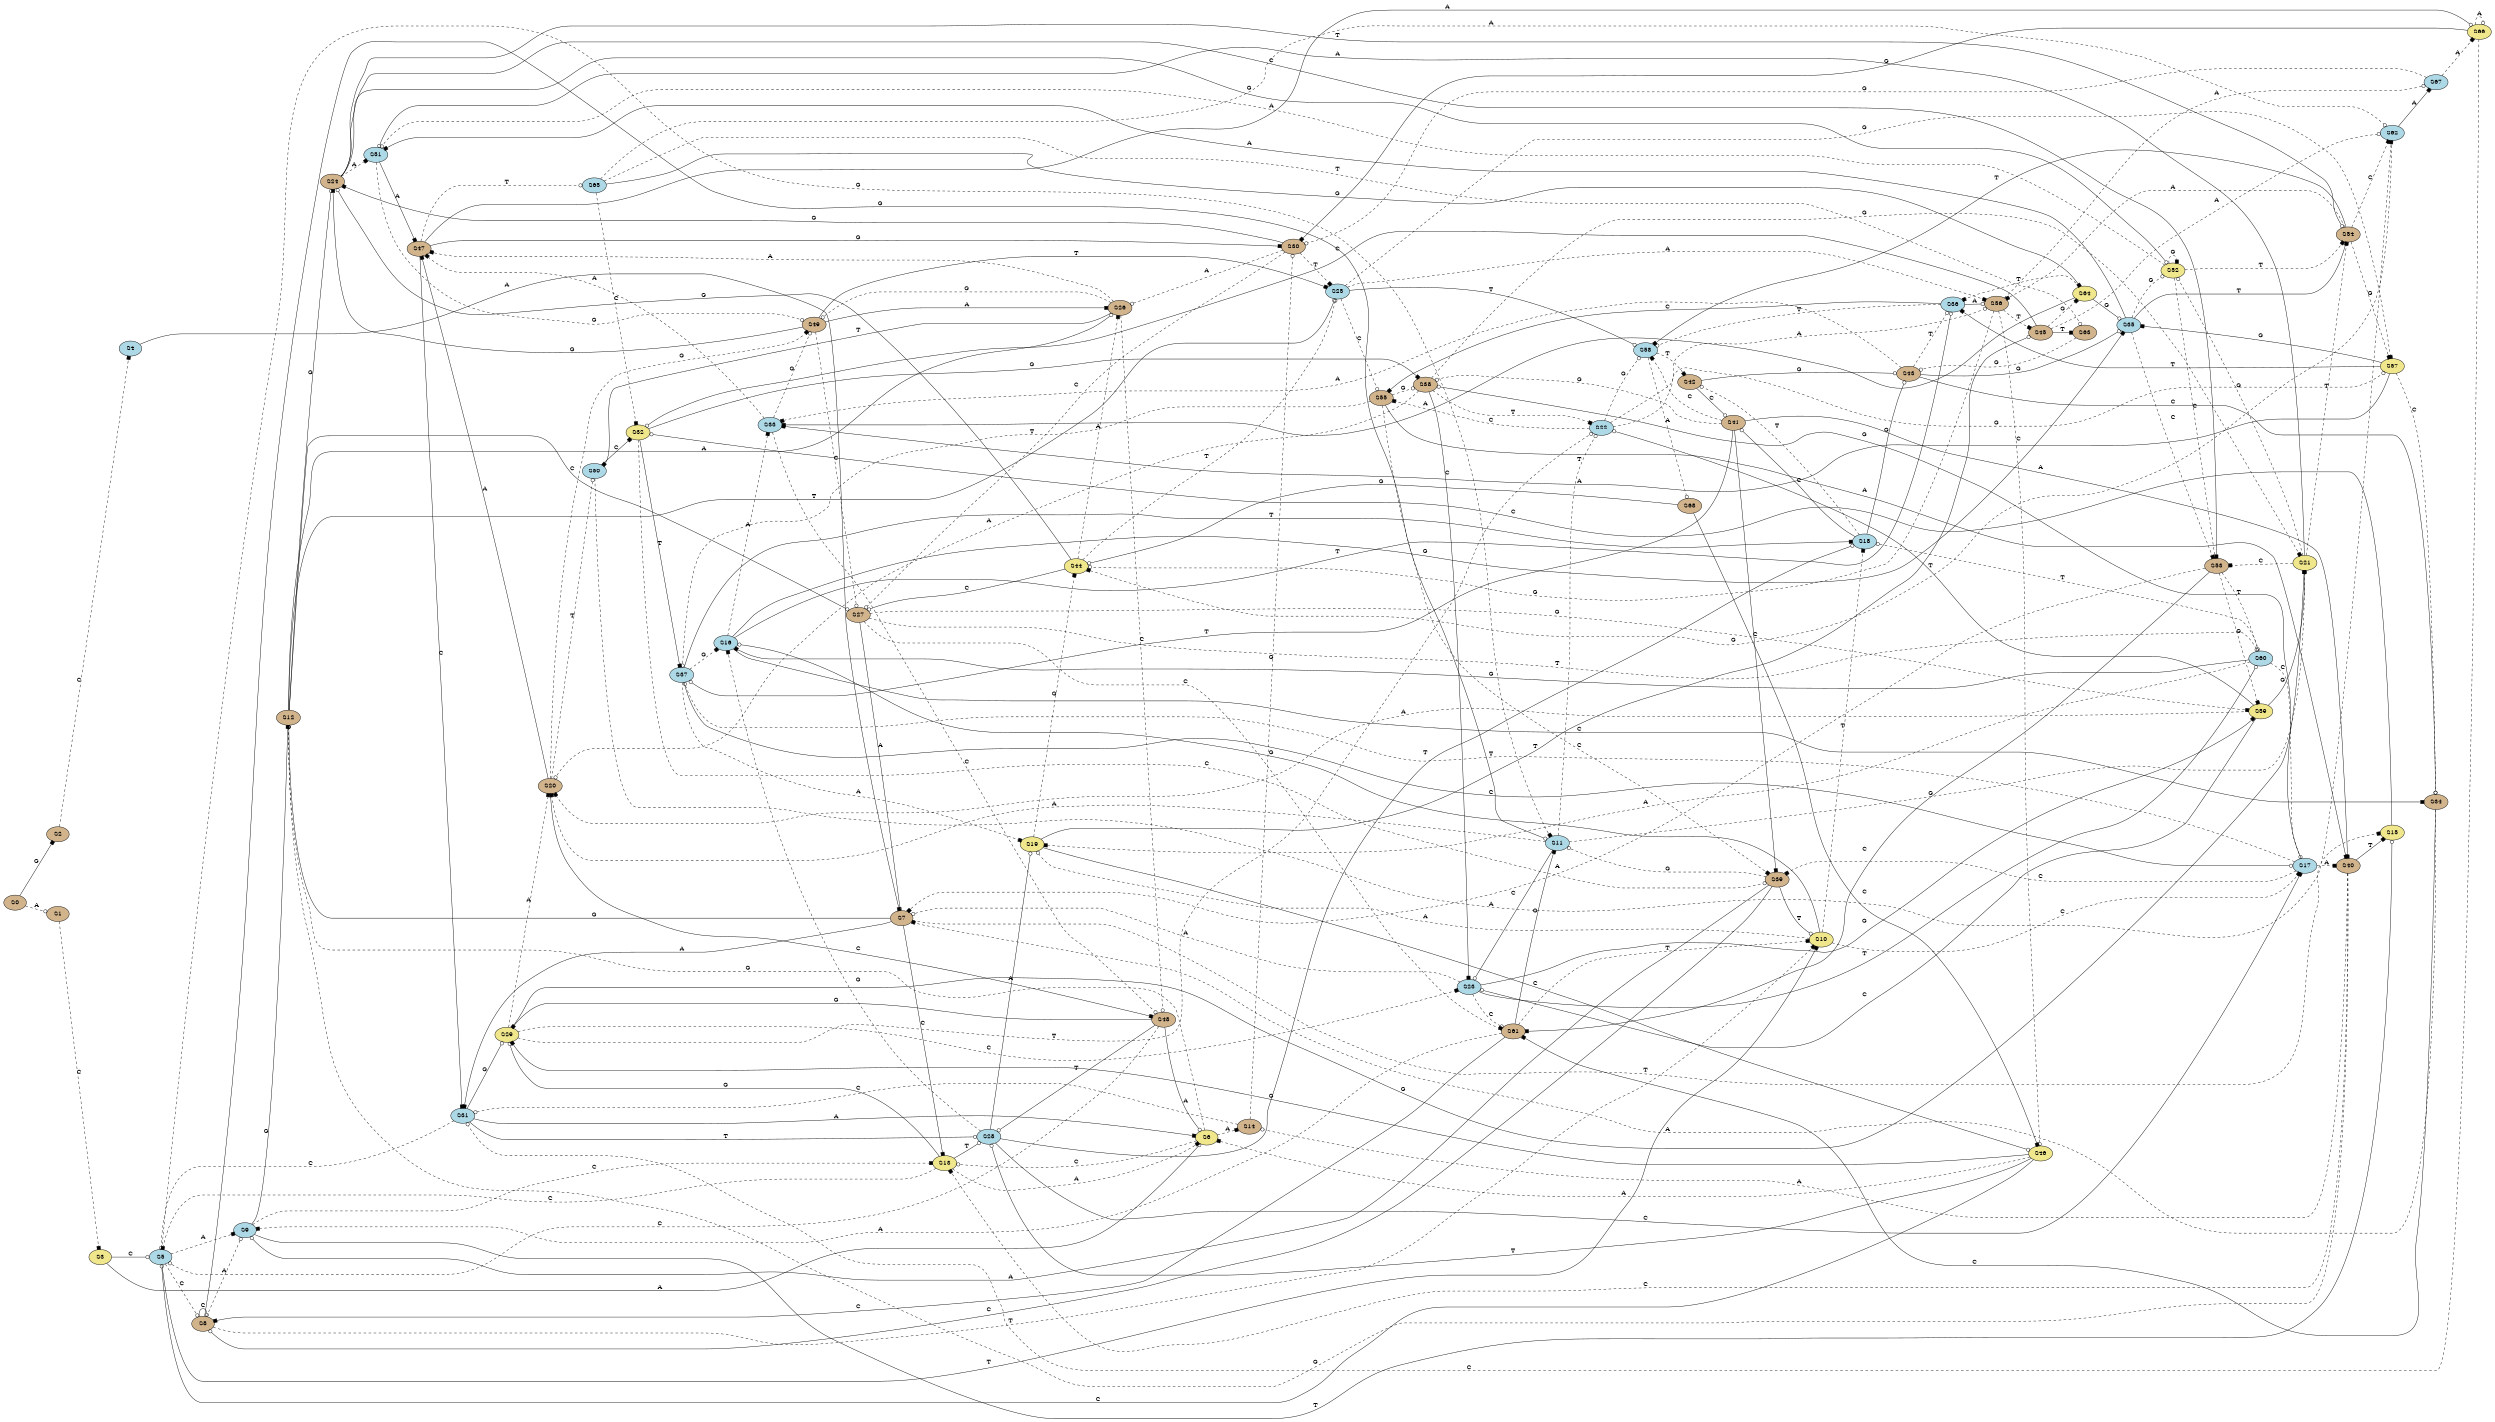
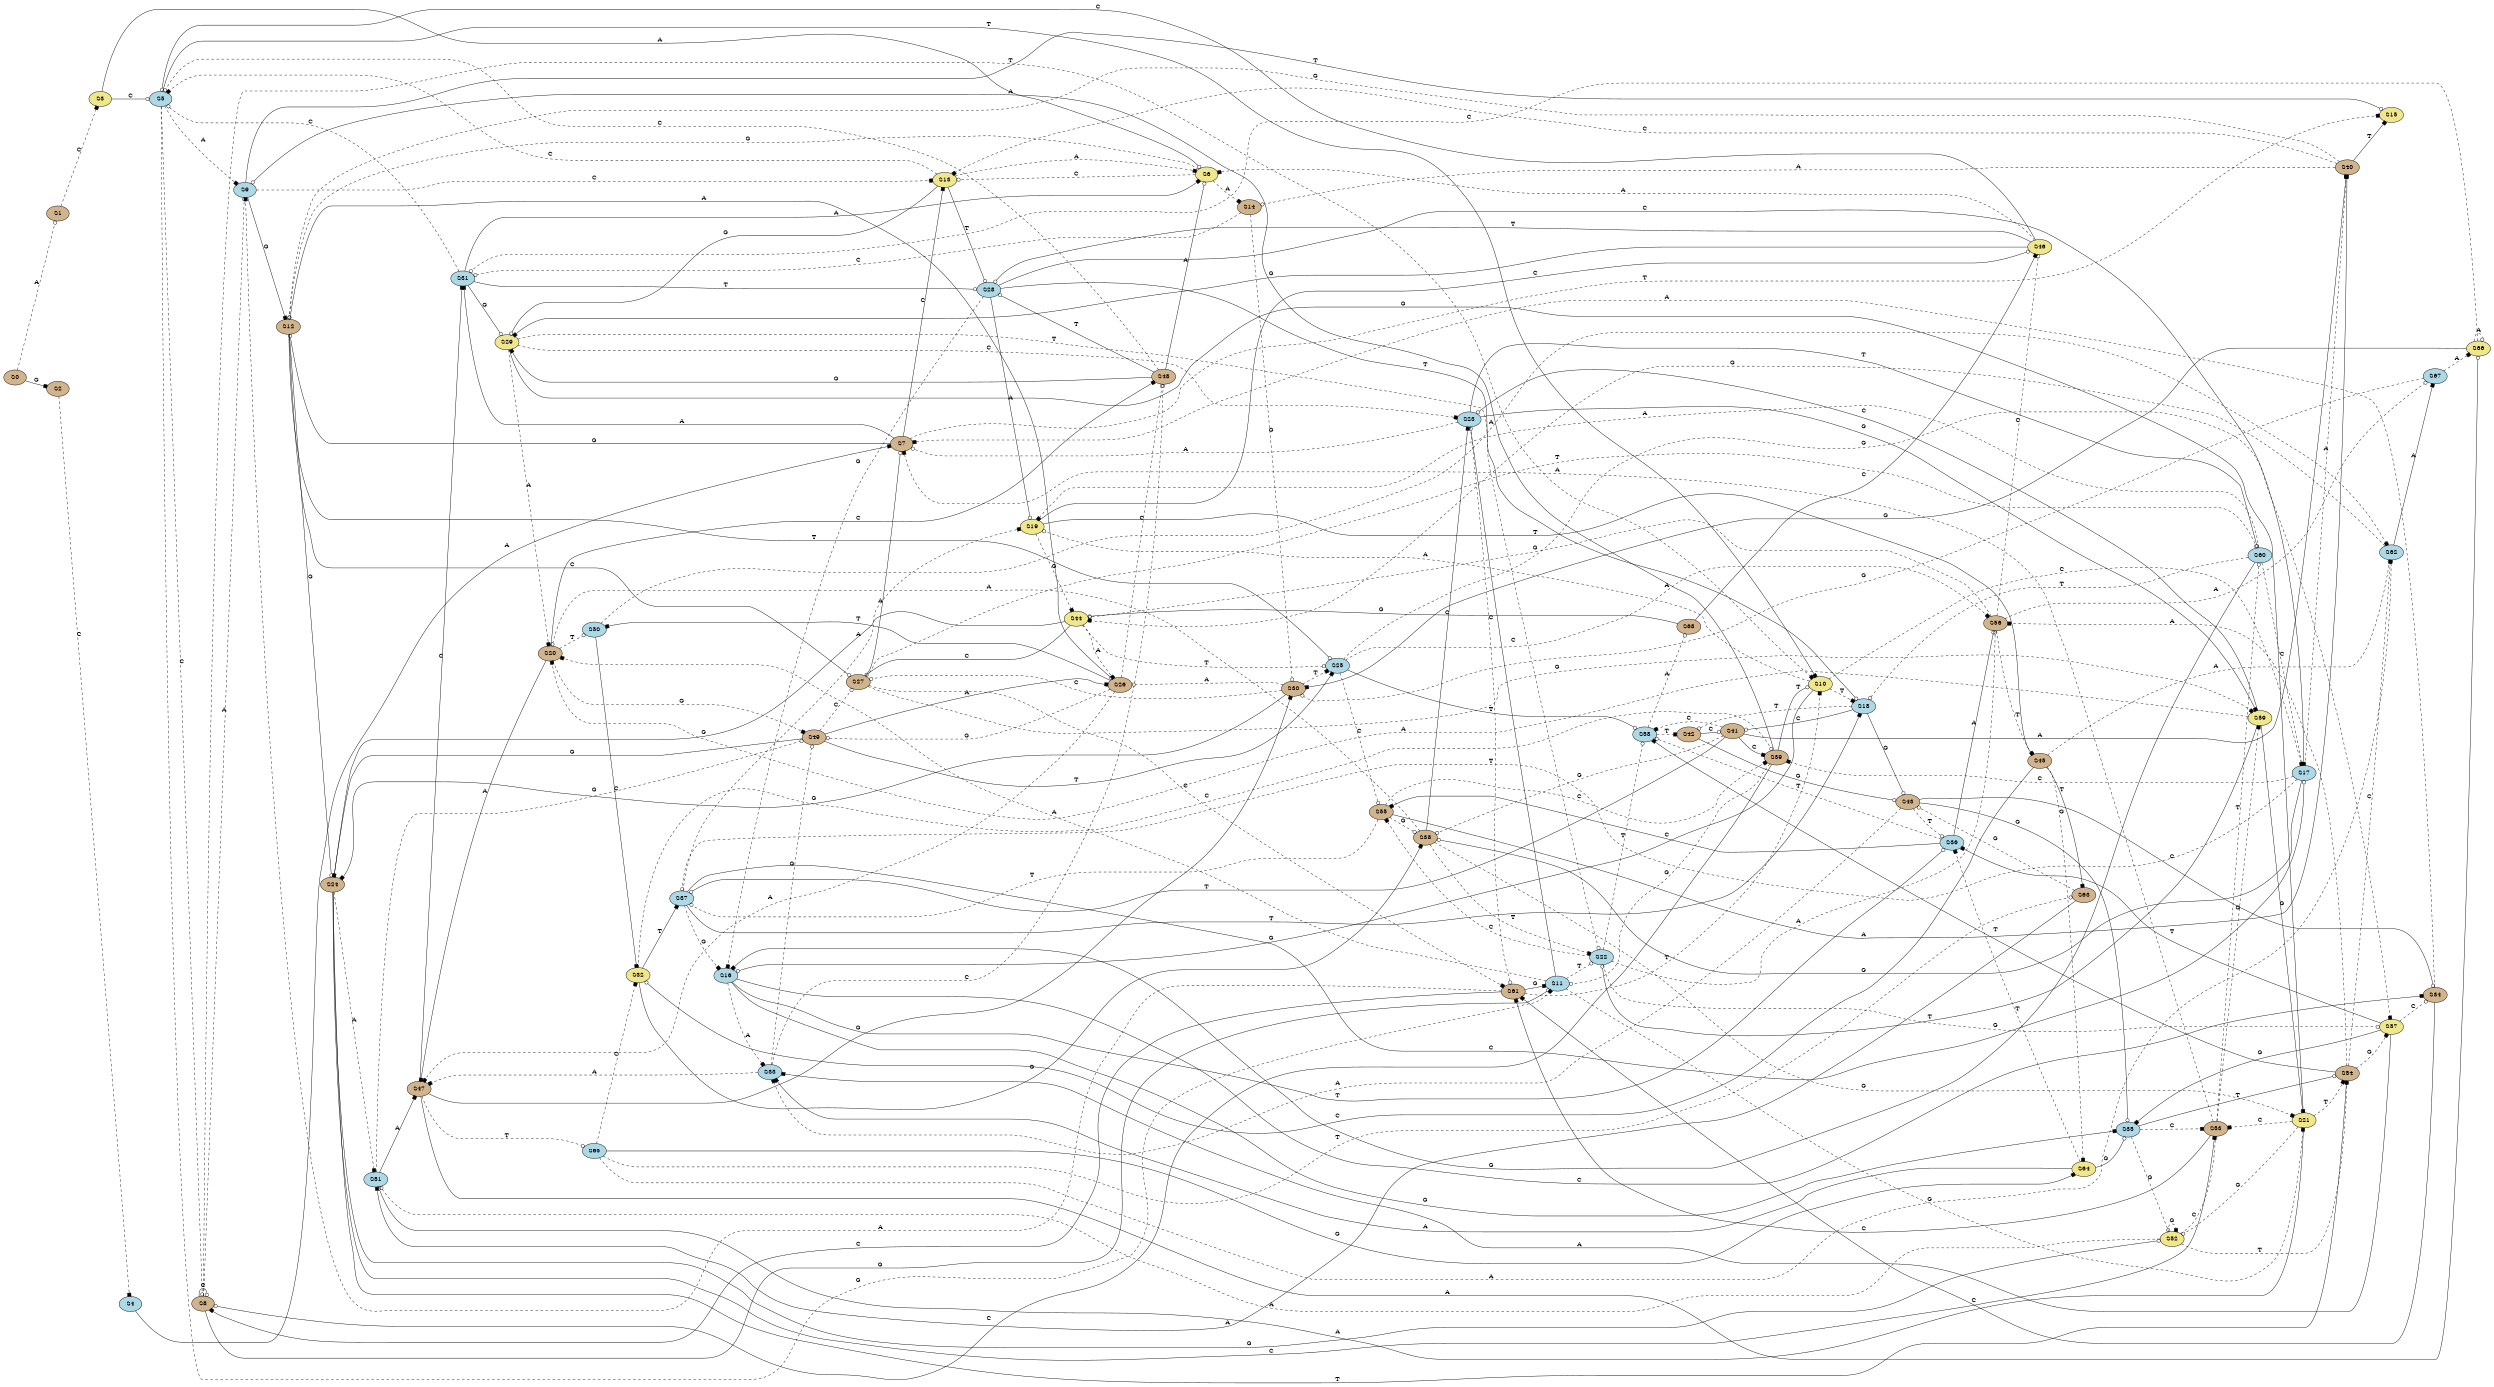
edge "S35" -> "S51": now "S63" -> "S51"
edge "S22" -> "S58": label "G" -> "T"
edge "S15" -> "S32": removed, label "C"
